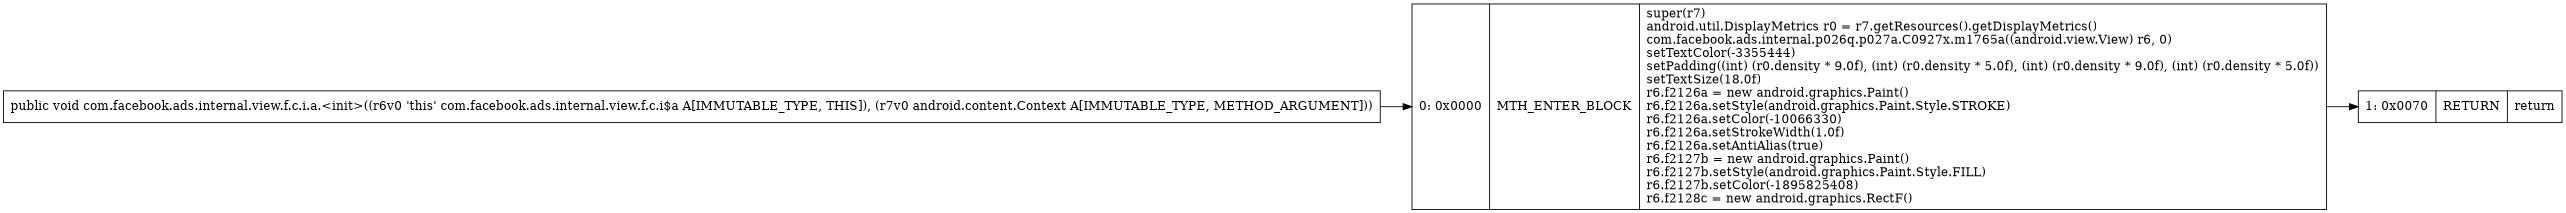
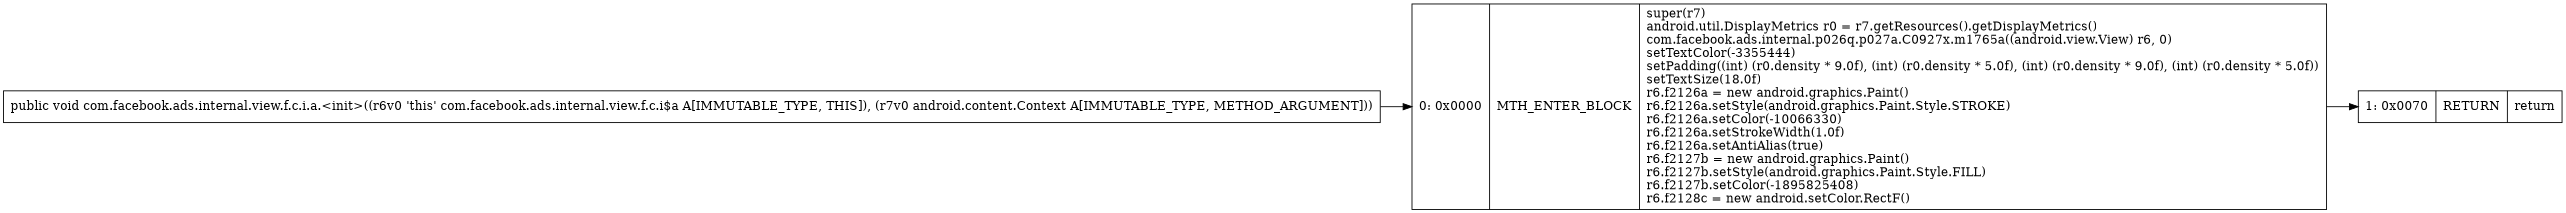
node "0: 0x0000": text "r6.f2128c = new android.graphics.RectF()" -> "r6.f2128c = new android.setColor.RectF()"
